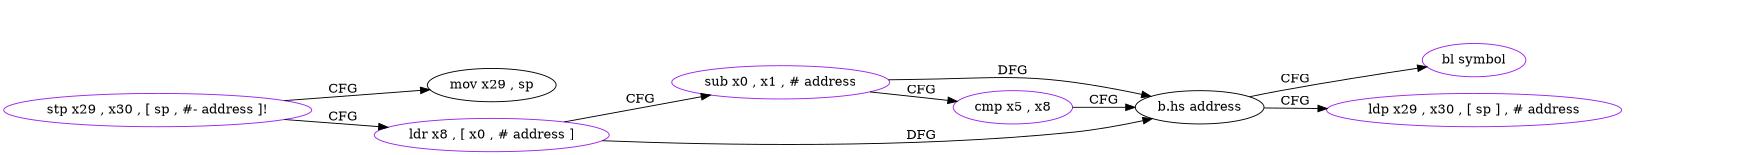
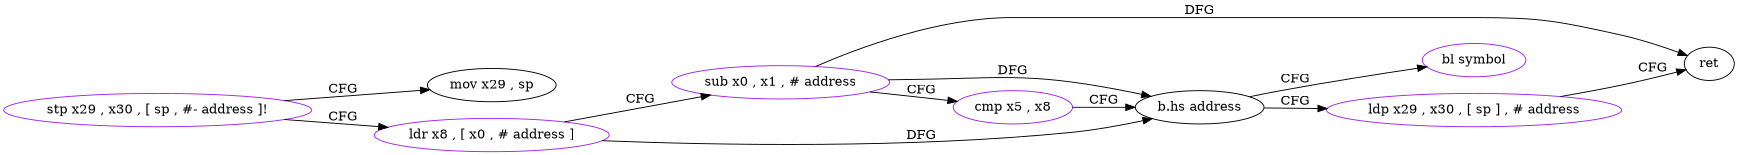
node "ret": added
